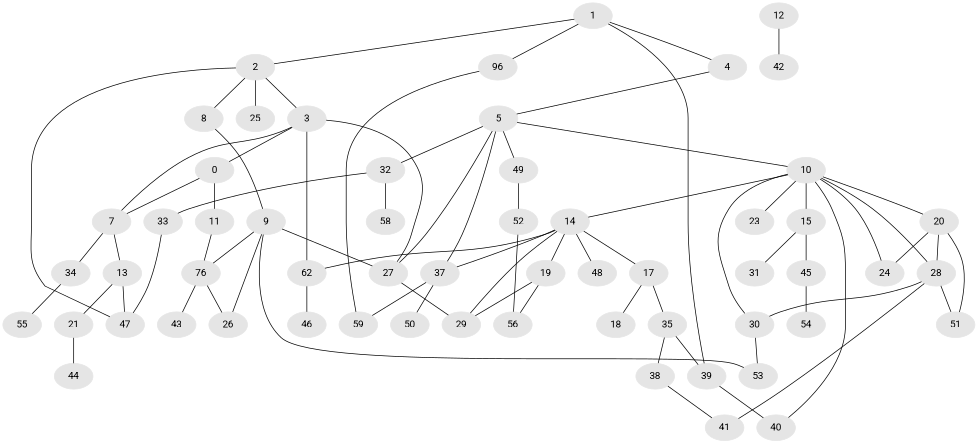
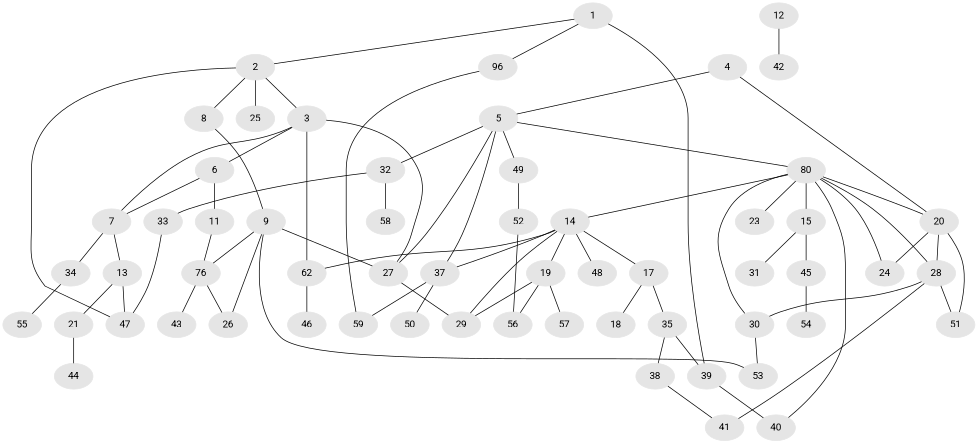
edge "1" -- "4": now "20" -- "4"
node "0": label "0" -> "6"
node "10": label "10" -> "80"
node "57": added
